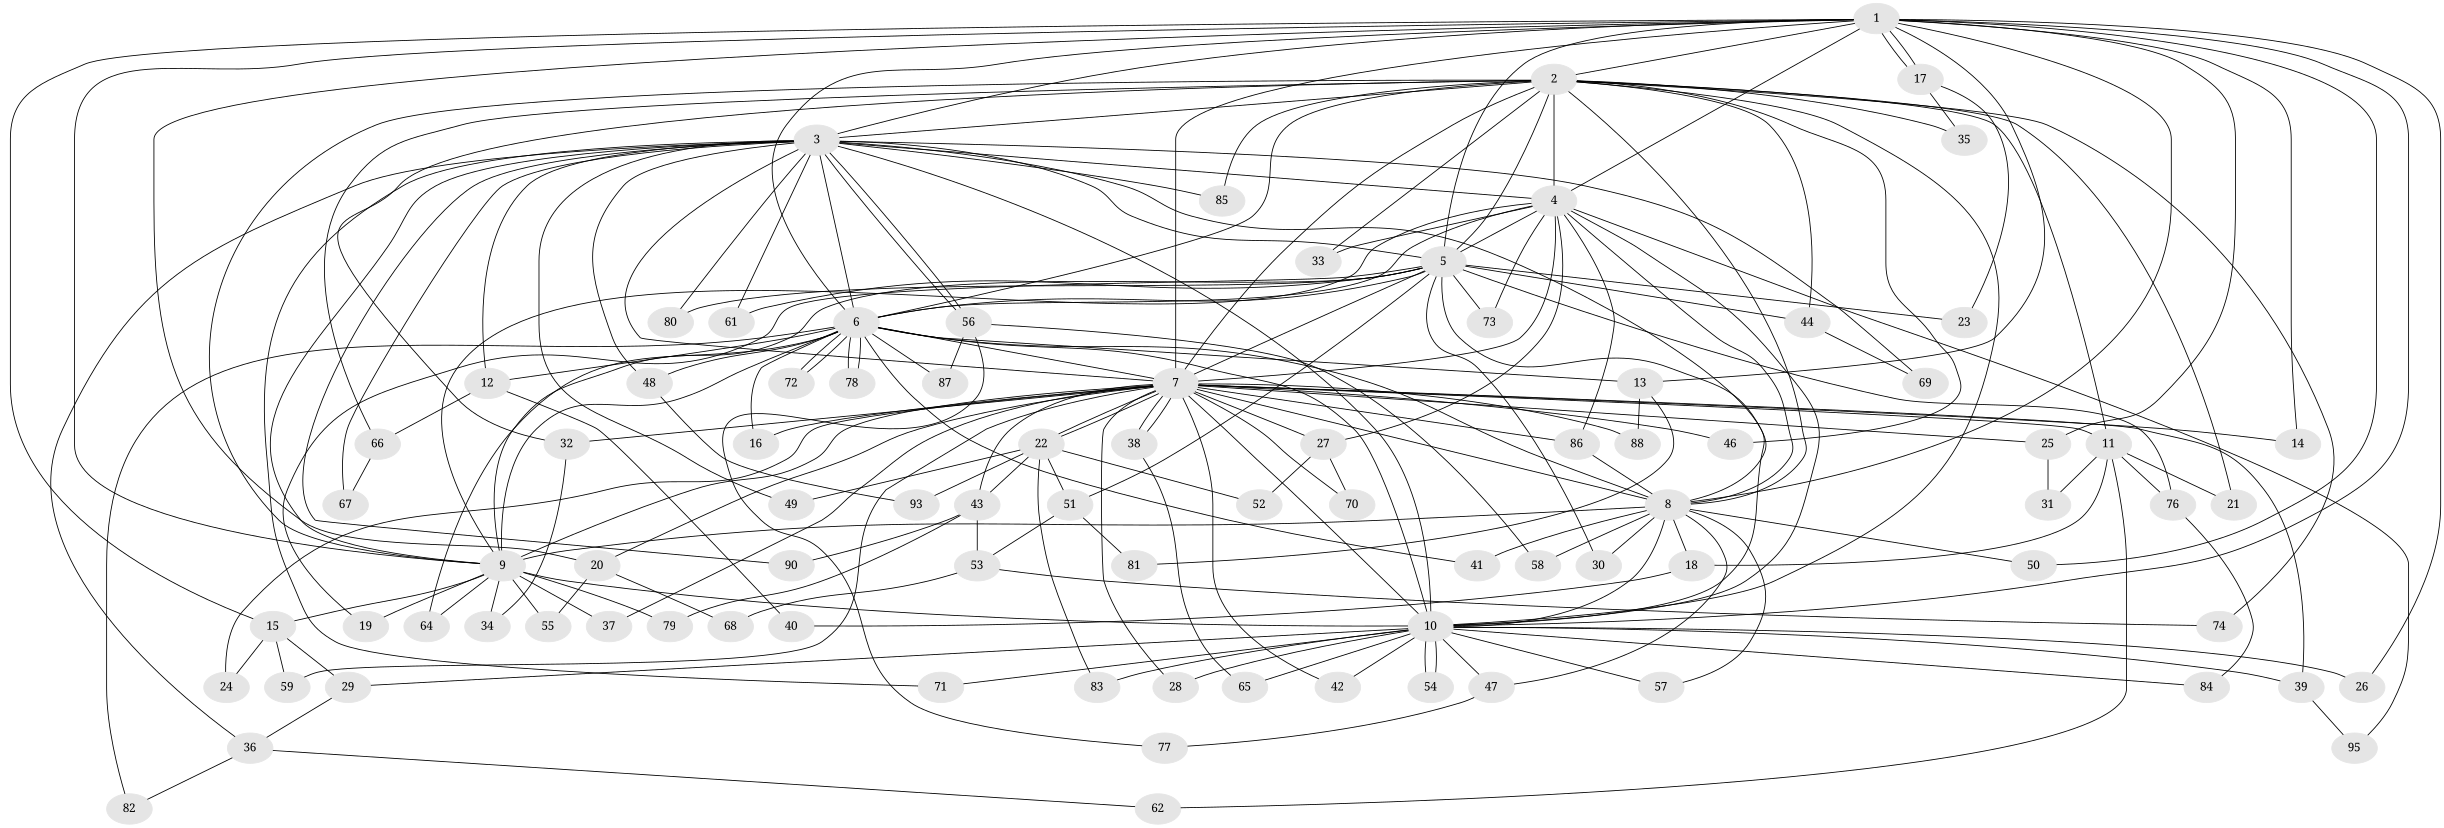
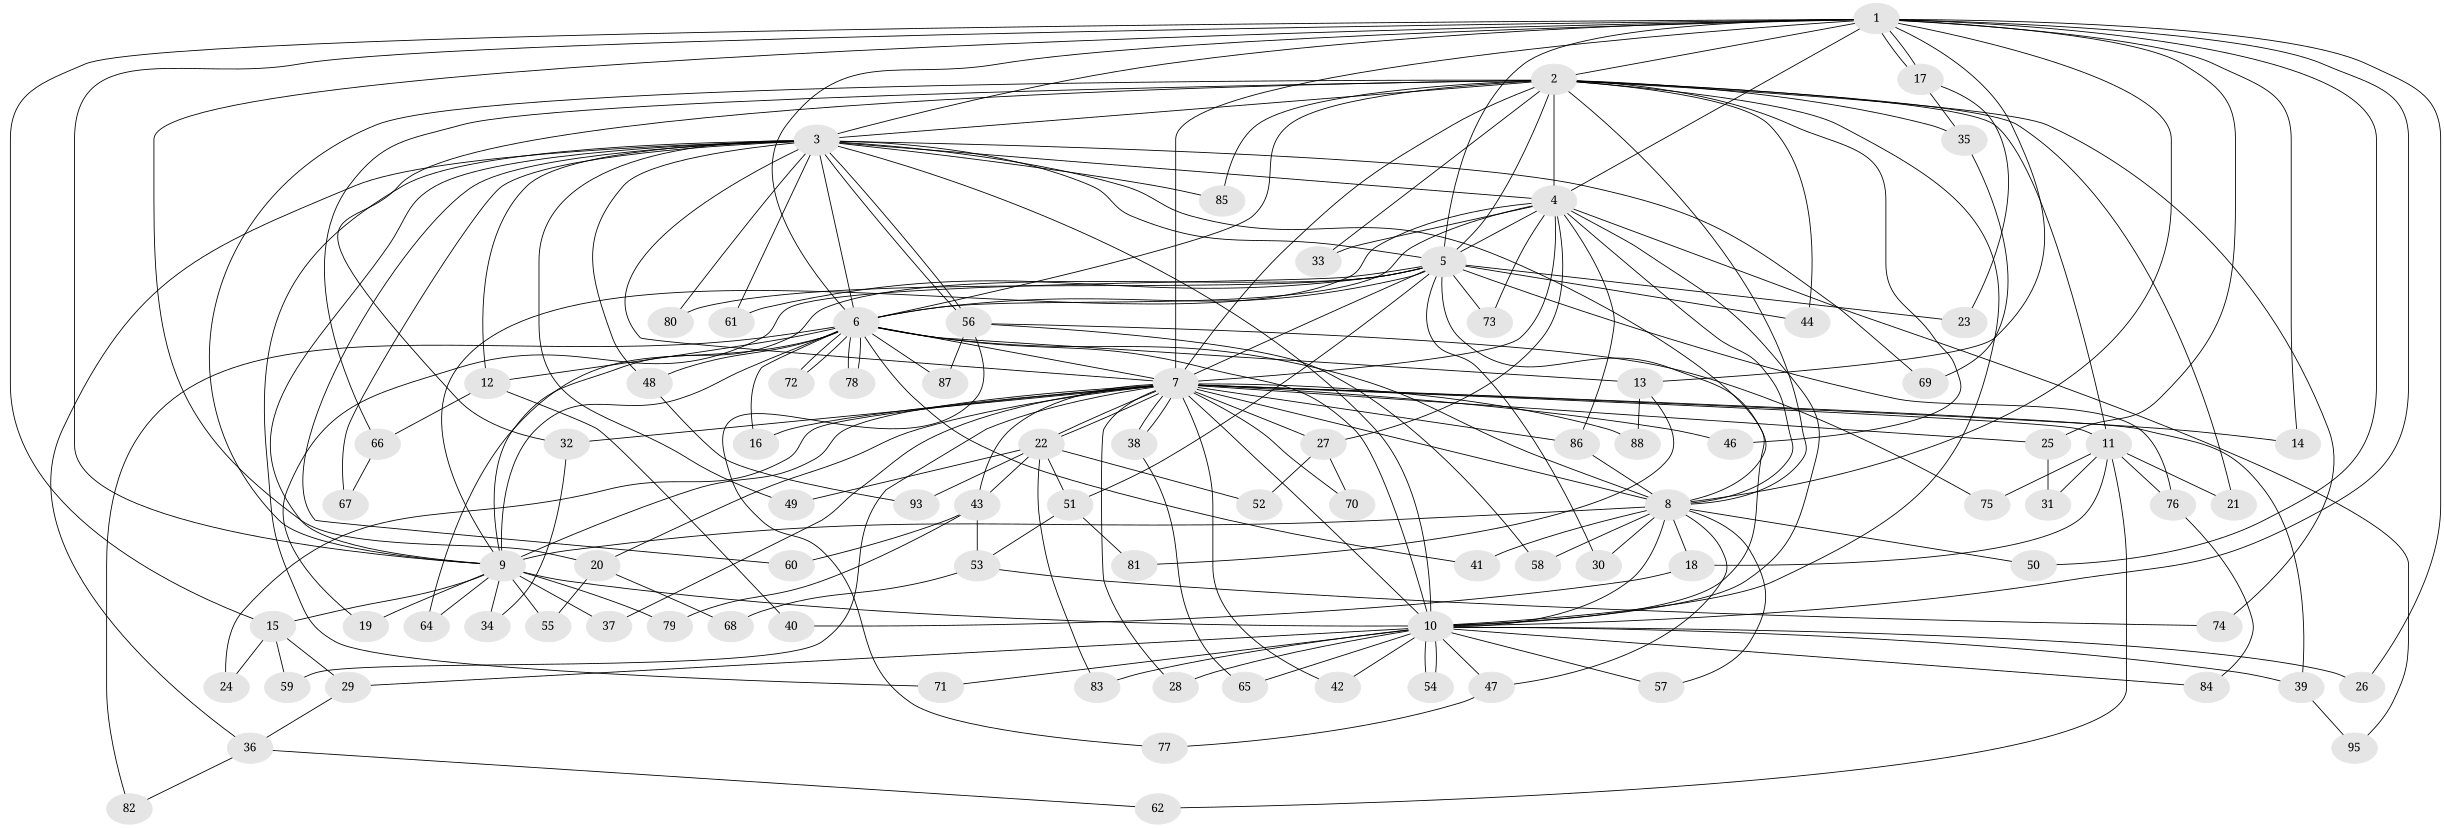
edge "44" -- "69": now "35" -- "69"
node "75": added
node "90": label "90" -> "60"
